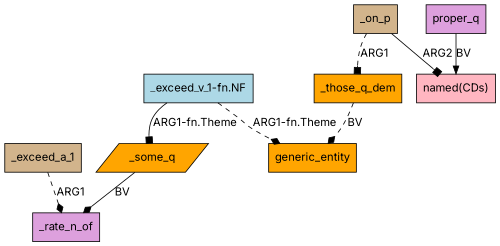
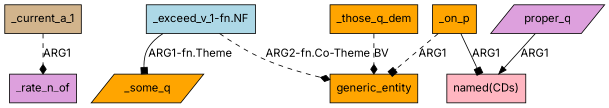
node "_on_p": fillcolor tan -> orange
node "proper_q": shape box -> parallelogram
edge "_on_p" -> "_those_q_dem": now "_on_p" -> "generic_entity"
edge "_on_p" -> "named(CDs)": label "ARG2" -> "ARG1"
edge "proper_q" -> "named(CDs)": label "BV" -> "ARG1"
edge "_exceed_v_1-fn.NF" -> "generic_entity": label "ARG1-fn.Theme" -> "ARG2-fn.Co-Theme"
node "_exceed_a_1": label "_exceed_a_1" -> "_current_a_1"
edge "_some_q" -> "_rate_n_of": removed, label "BV"
